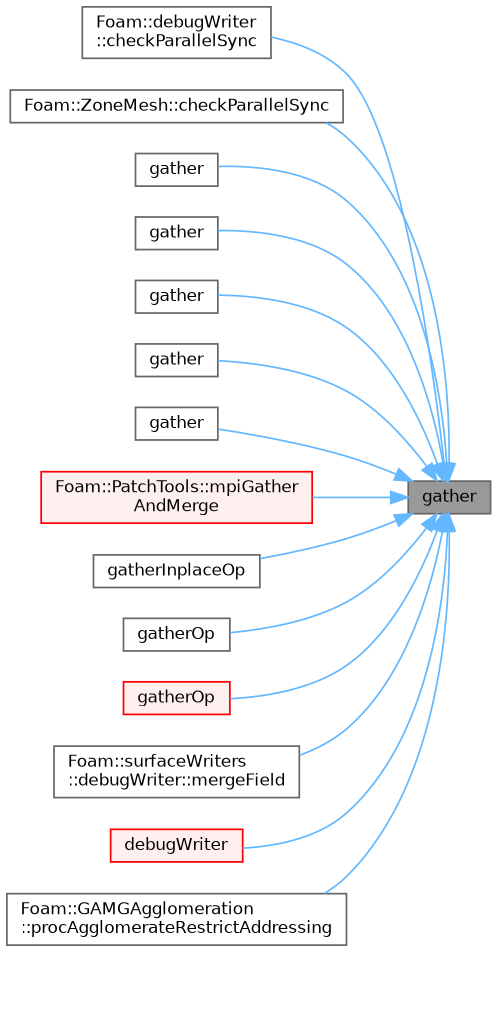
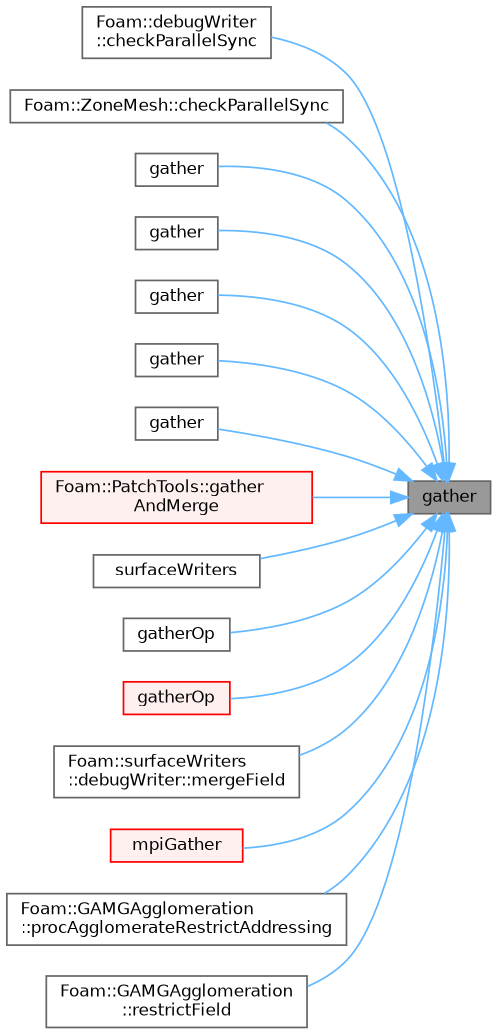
node "Foam::PatchTools::mpiGather AndMerge": label "Foam::PatchTools::mpiGather AndMerge" -> "Foam::PatchTools::gather AndMerge"
node "gatherInplaceOp": label "gatherInplaceOp" -> "surfaceWriters"
node "debugWriter": label "debugWriter" -> "mpiGather"
node "Foam::GAMGAgglomeration ::restrictField": added
